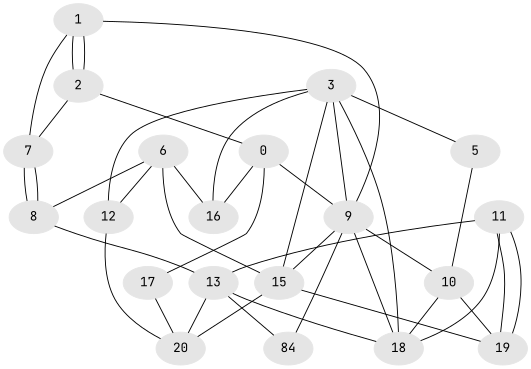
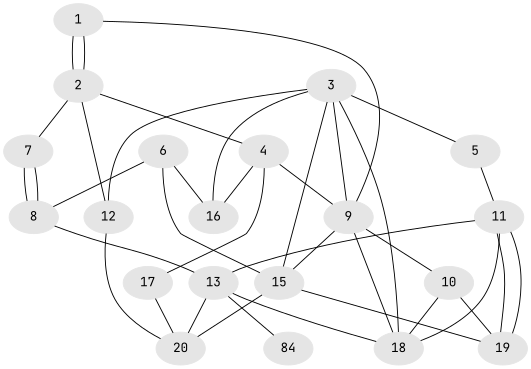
edge "1" -- "7": removed
node "0": label "0" -> "4"
edge "6" -- "12": now "2" -- "12"
edge "5" -- "10": now "5" -- "11"
edge "9" -- "84": removed
